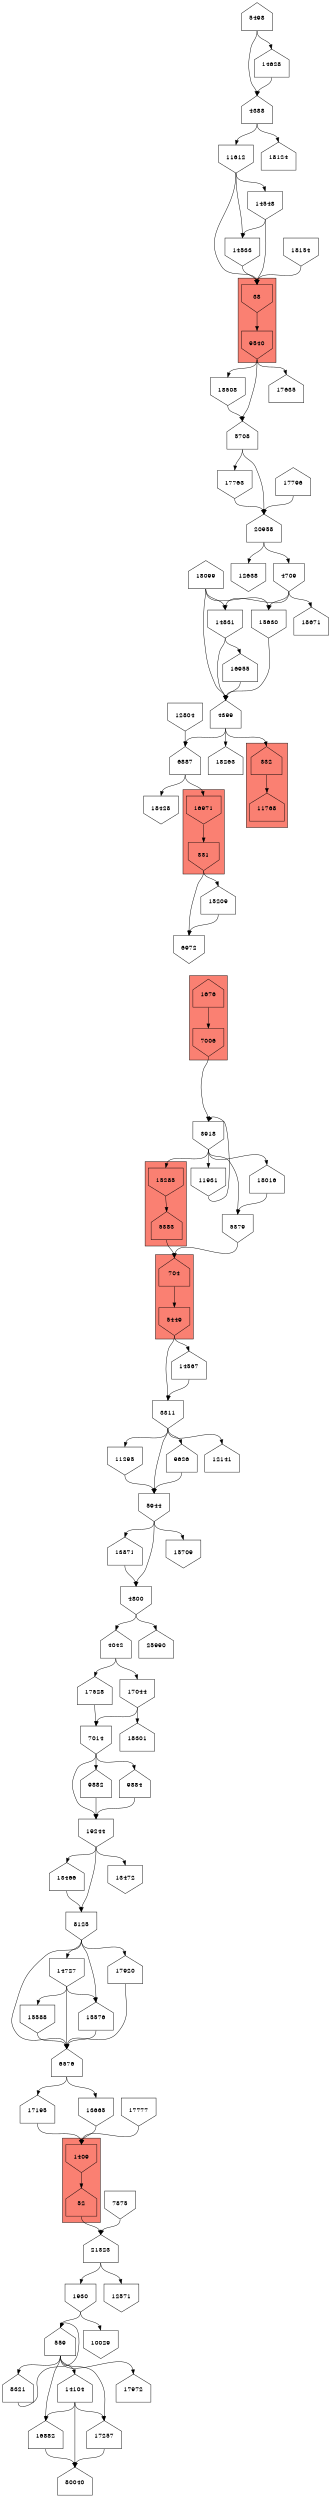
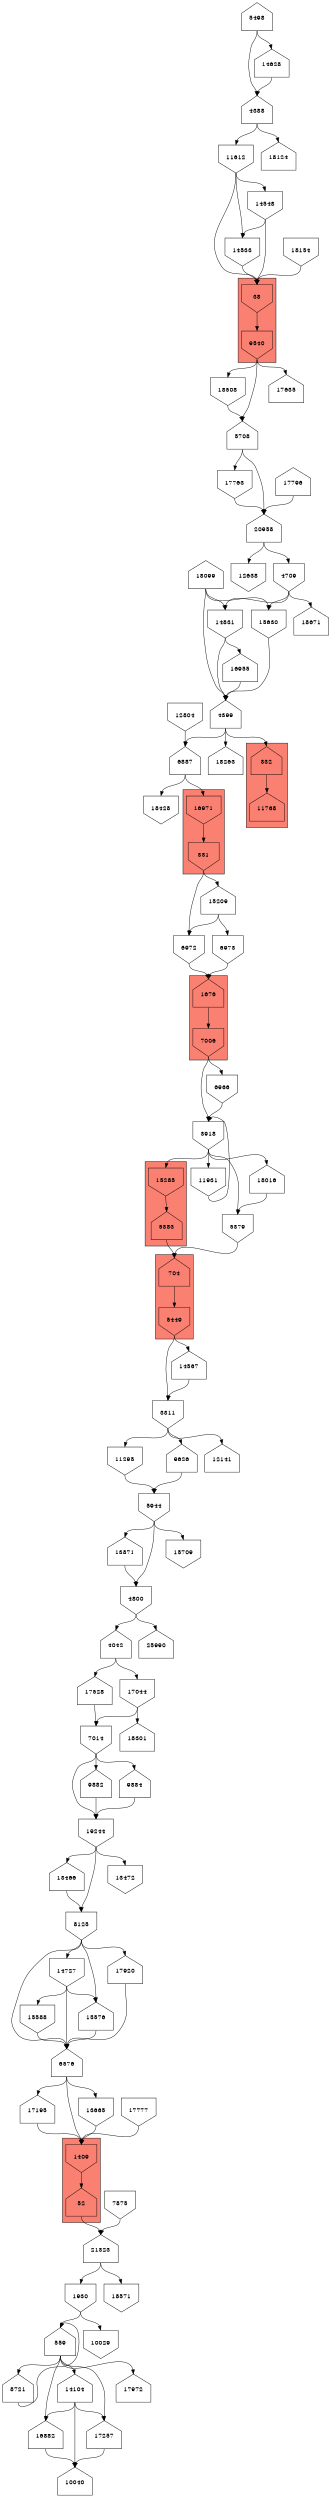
node "6973": added
edge "6972" -> "1676": added
node "6966": added
edge "3311" -> "5944": removed
edge "6576" -> "1409": added
node "12571": label "12571" -> "18571"
node "8321": label "8321" -> "8721"
node "80040": label "80040" -> "10040"
